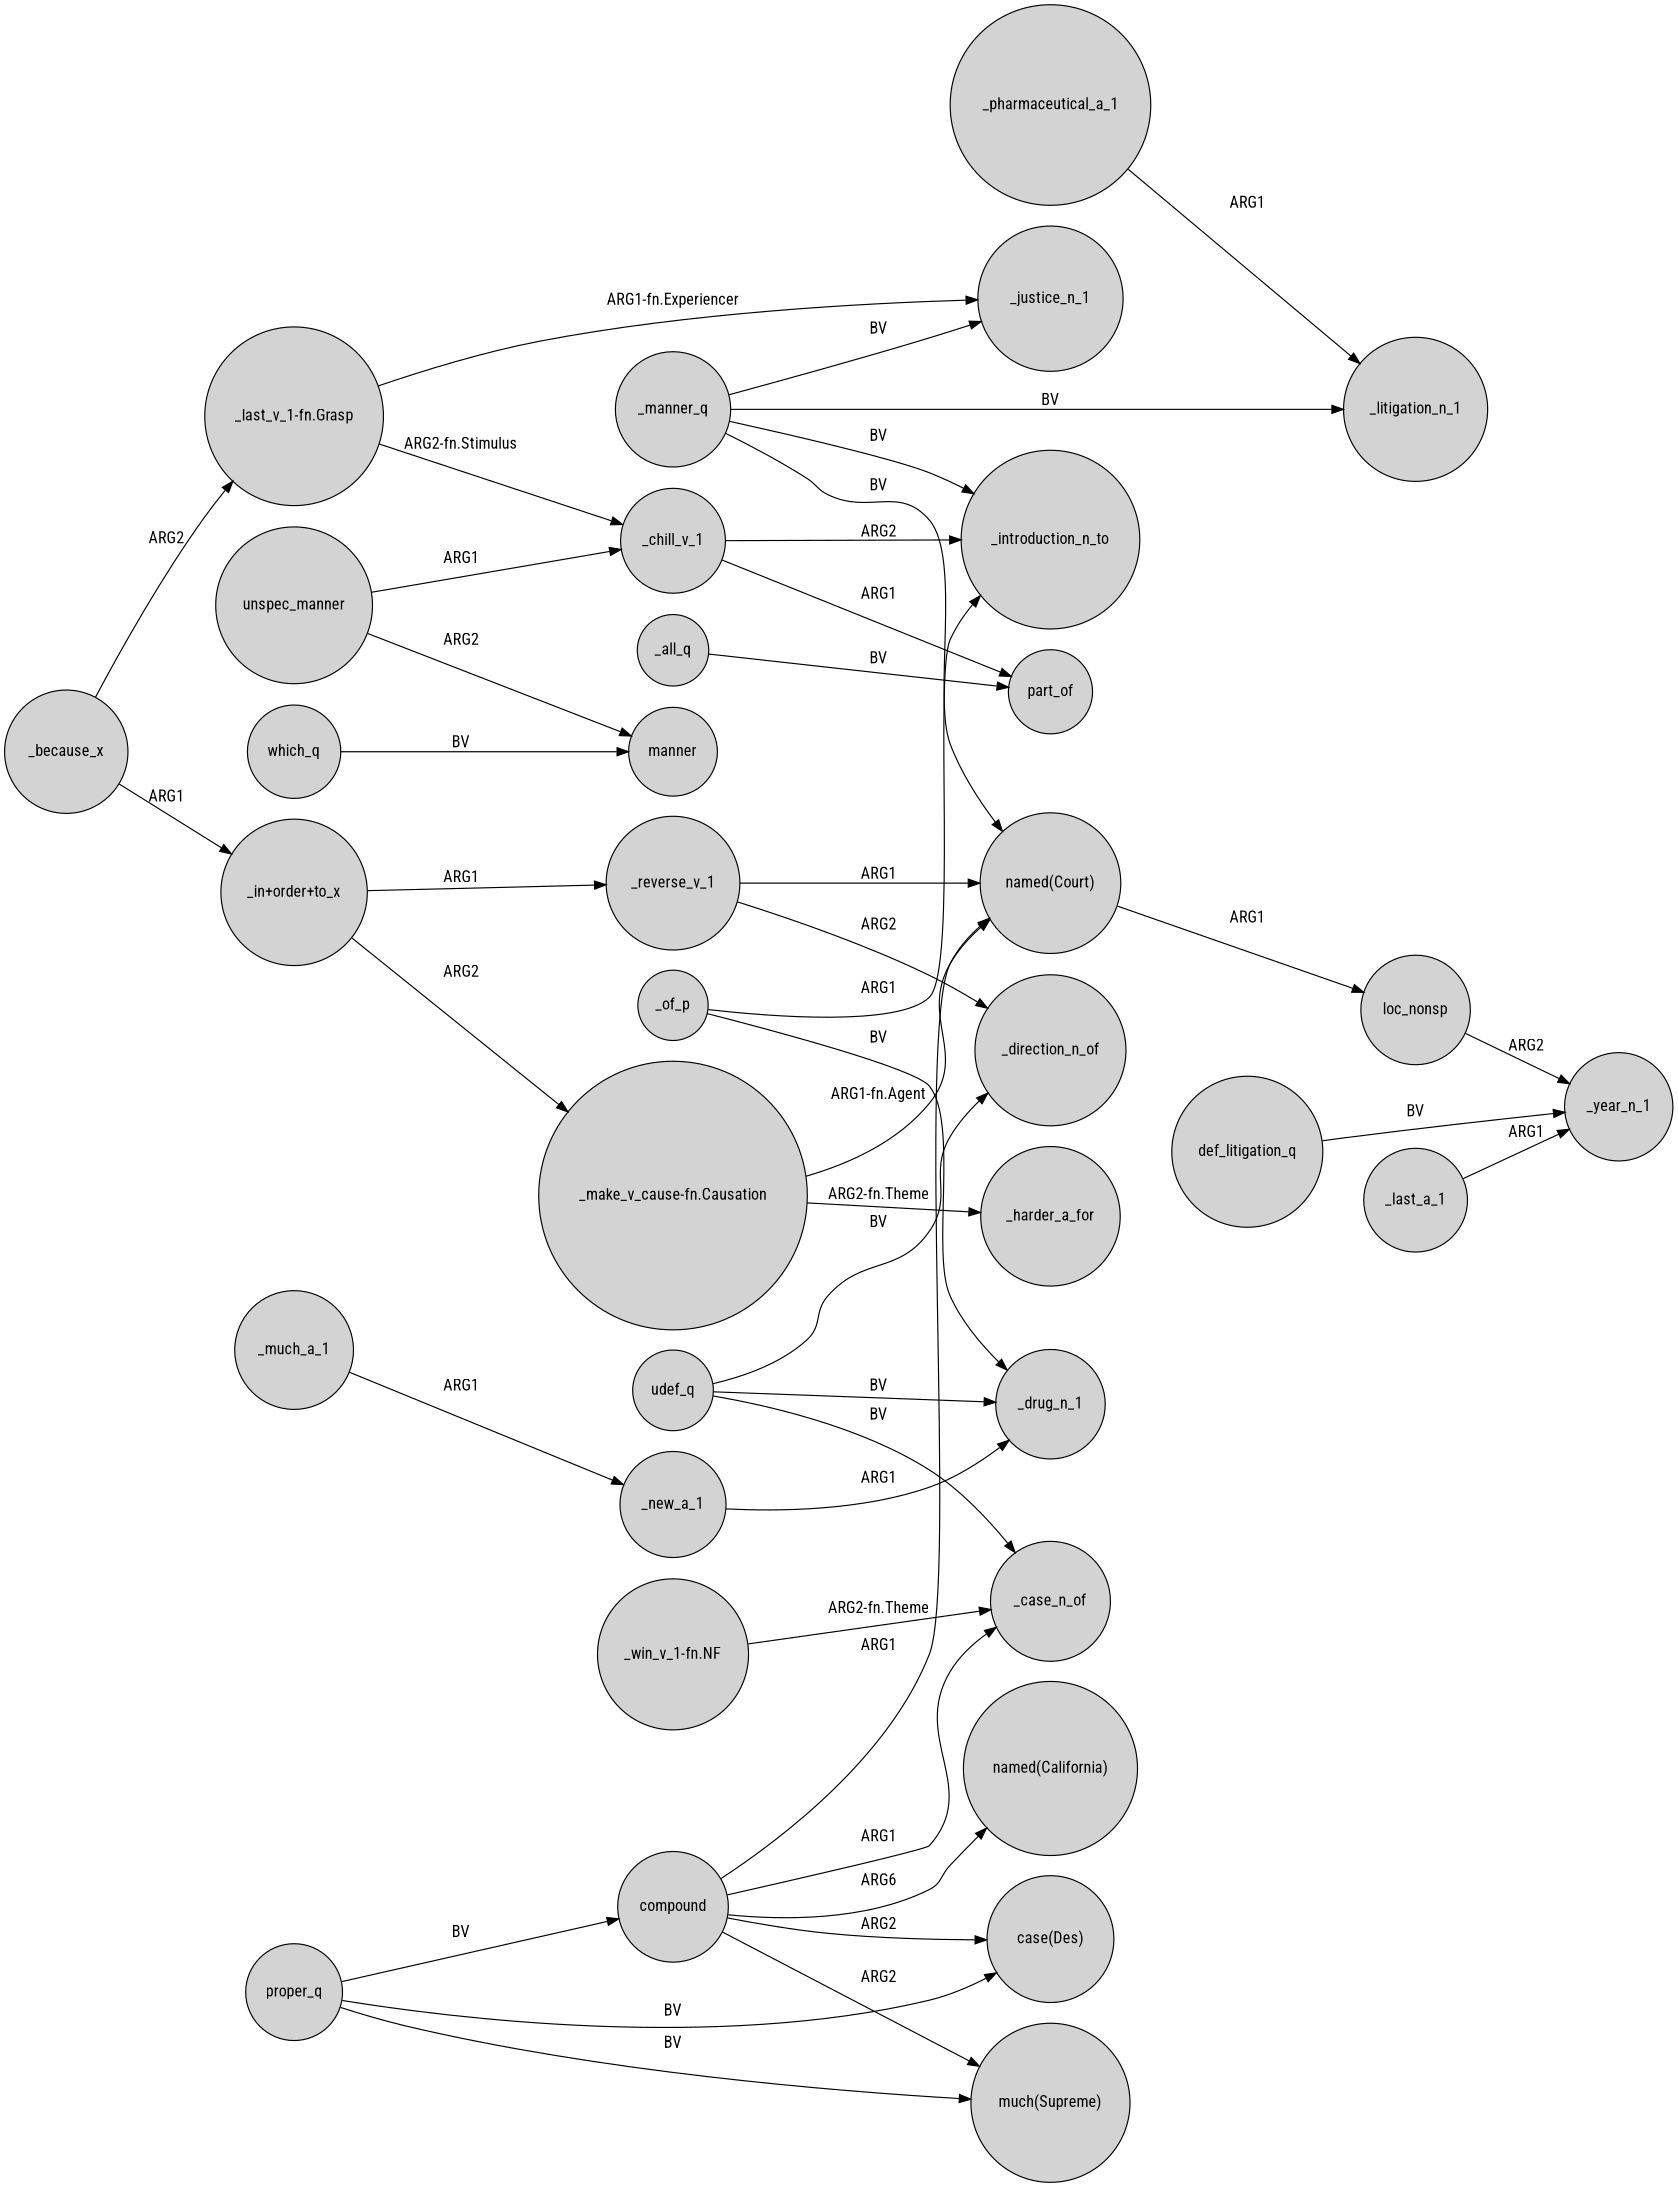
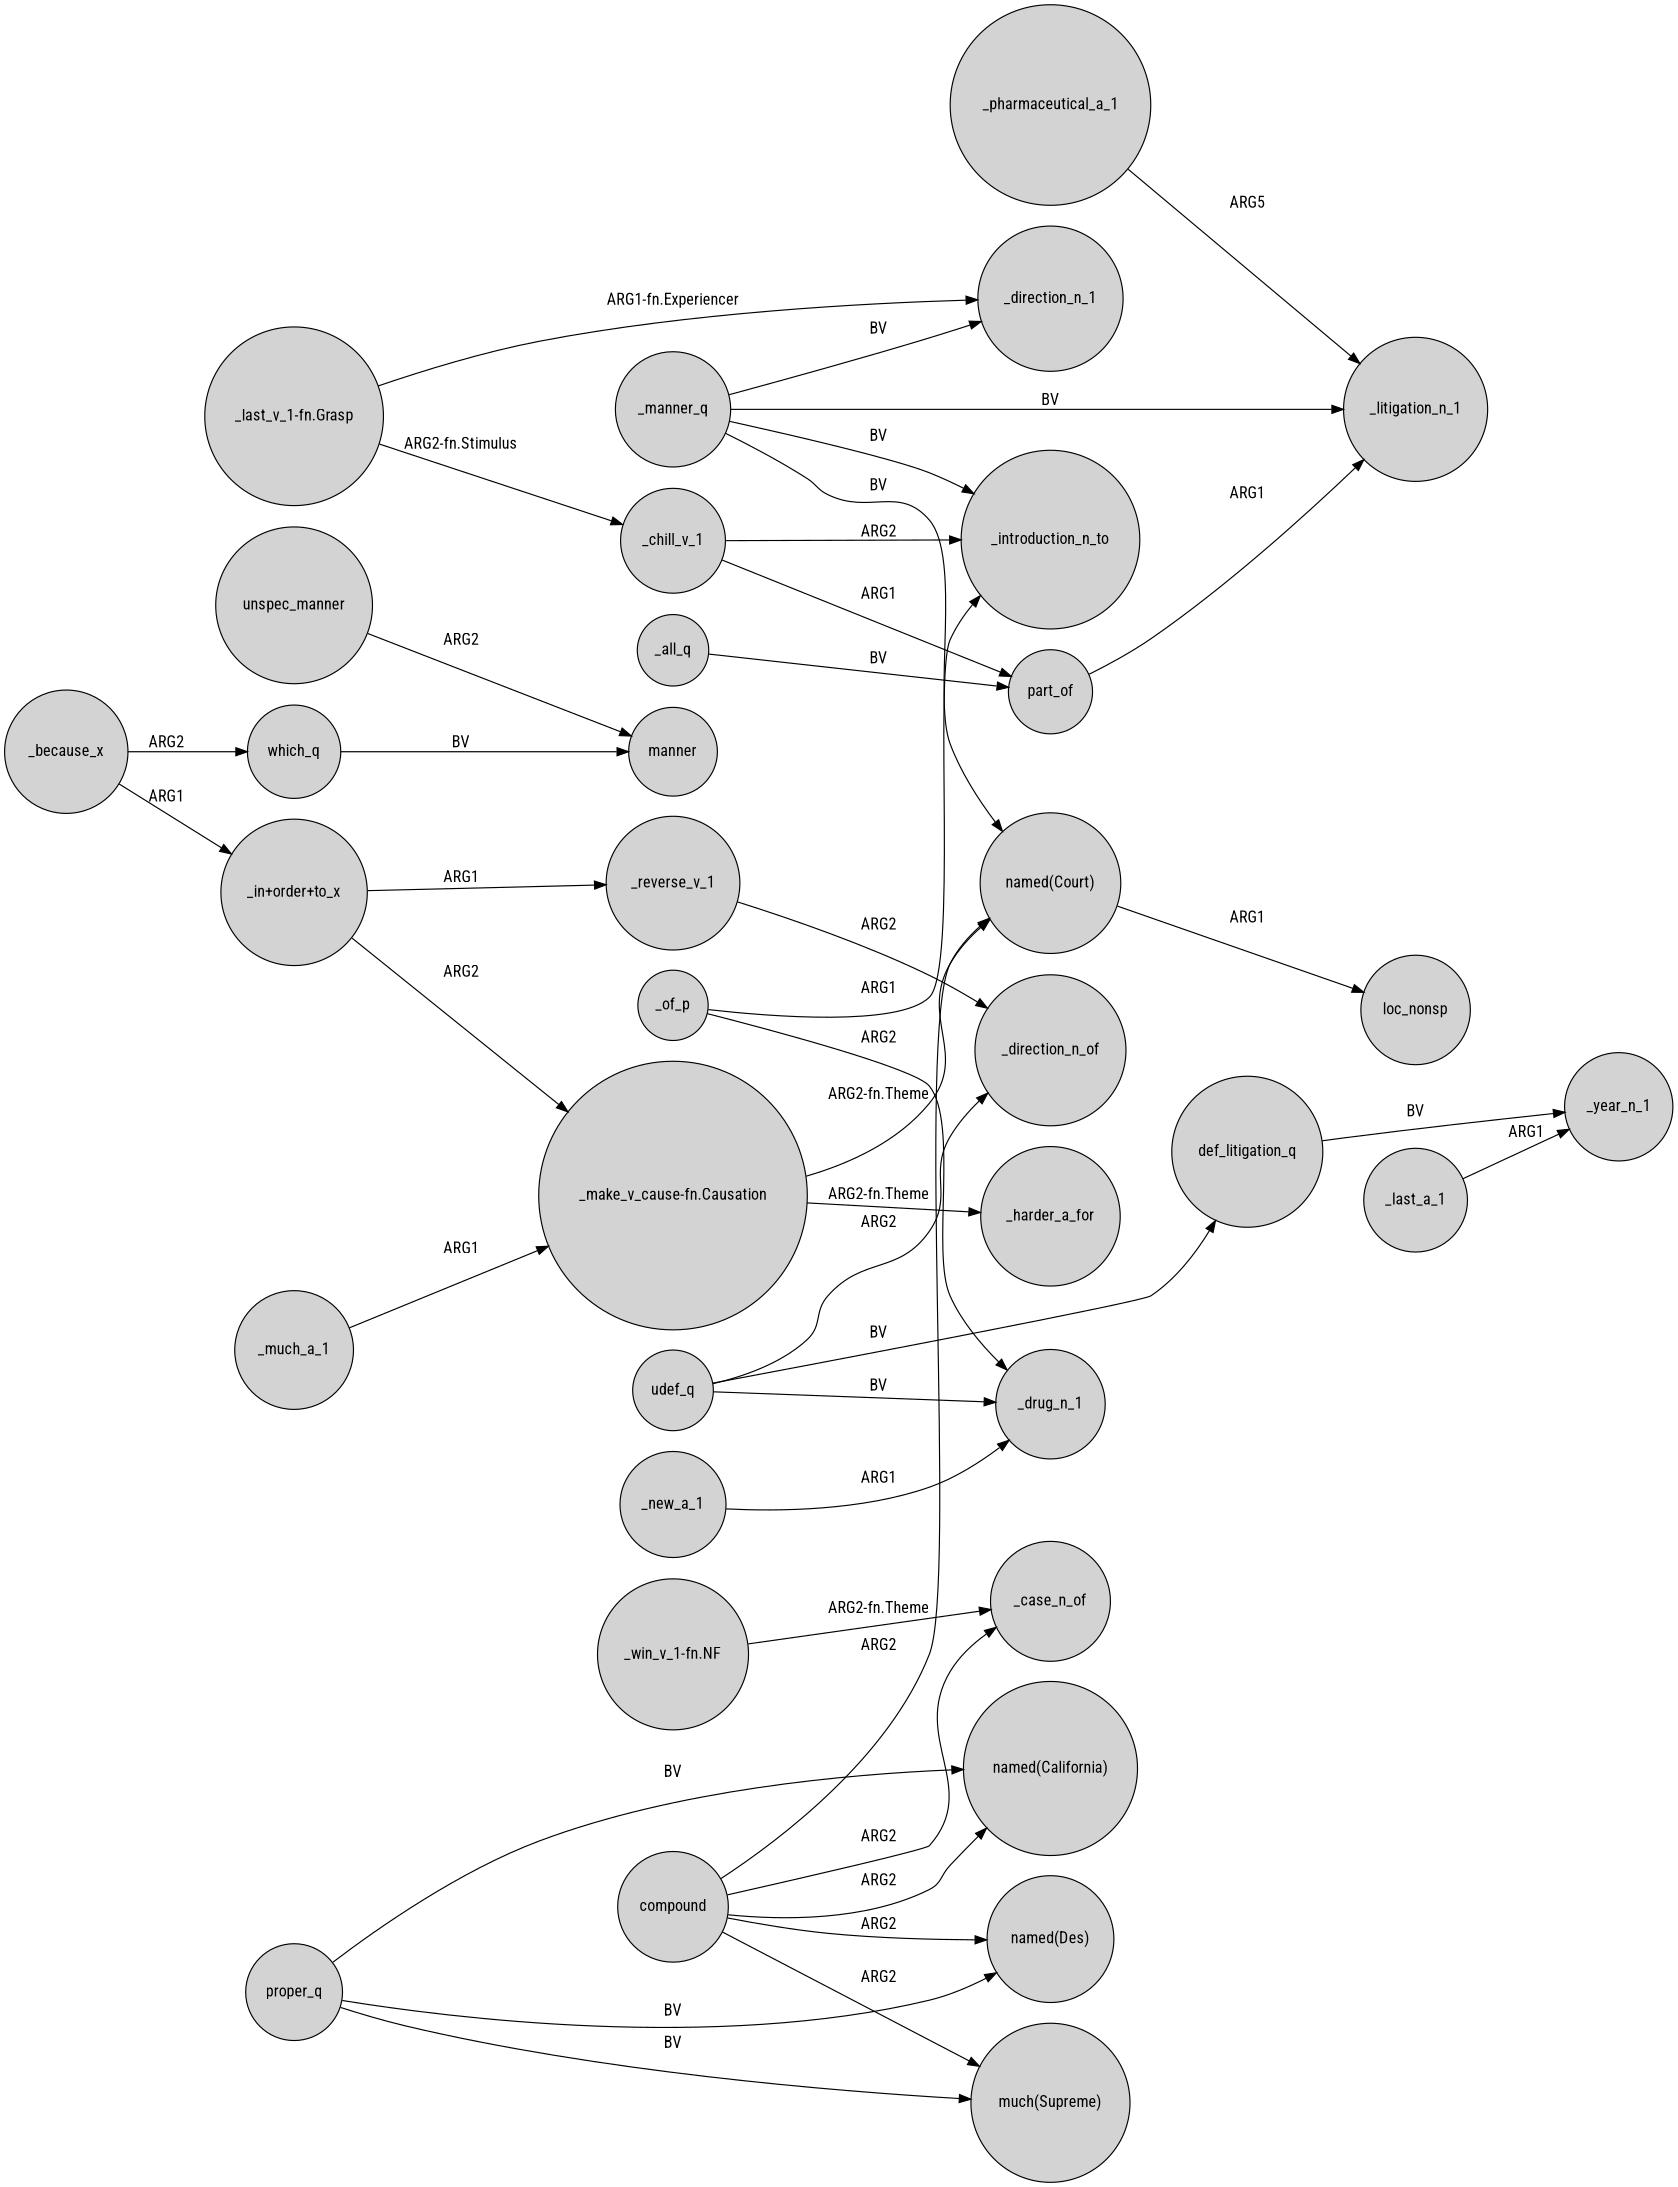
edge "_pharmaceutical_a_1" -> "_litigation_n_1": label "ARG1" -> "ARG5"
node "_justice_n_1": label "_justice_n_1" -> "_direction_n_1"
edge "unspec_manner" -> "_chill_v_1": removed, label "ARG1"
edge "part_of" -> "_litigation_n_1": added, label "ARG1"
edge "_because_x" -> "_last_v_1-fn.Grasp": now "_because_x" -> "which_q"
edge "_reverse_v_1" -> "named(Court)": removed, label "ARG1"
edge "_of_p" -> "_drug_n_1": label "BV" -> "ARG2"
edge "loc_nonsp" -> "_year_n_1": removed, label "ARG2"
edge "_make_v_cause-fn.Causation" -> "named(Court)": label "ARG1-fn.Agent" -> "ARG2-fn.Theme"
edge "udef_q" -> "_direction_n_of": label "BV" -> "ARG2"
edge "_much_a_1" -> "_new_a_1": now "_much_a_1" -> "_make_v_cause-fn.Causation"
edge "udef_q" -> "_case_n_of": now "udef_q" -> "def_litigation_q"
edge "compound" -> "named(Court)": label "ARG1" -> "ARG2"
edge "compound" -> "_case_n_of": label "ARG1" -> "ARG2"
edge "compound" -> "named(California)": label "ARG6" -> "ARG2"
node "case(Des)": label "case(Des)" -> "named(Des)"
edge "proper_q" -> "compound": now "proper_q" -> "named(California)"
